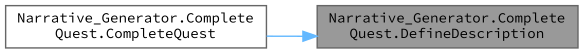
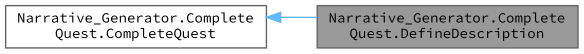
edge "Narrative_Generator.Complete Quest.CompleteQuest" -> "Narrative_Generator.Complete Quest.DefineDescription": reversed
